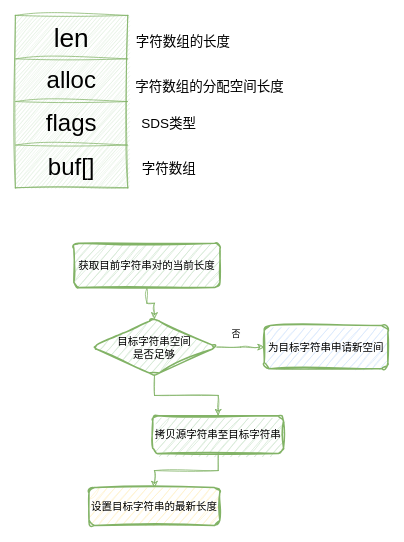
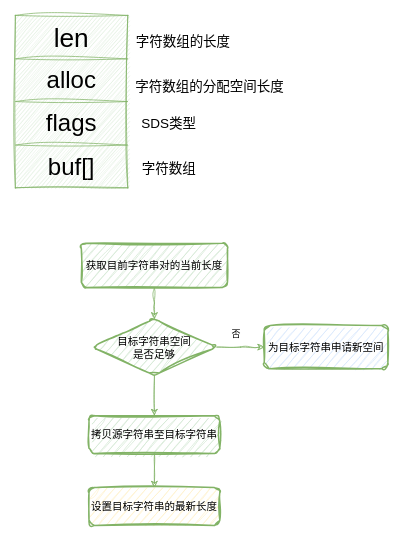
node "获取目前字符串对的当前长度": moved (147, 266) -> (155, 266)
node "拷贝源字符串至目标字符串": moved (218, 435) -> (155, 435)
